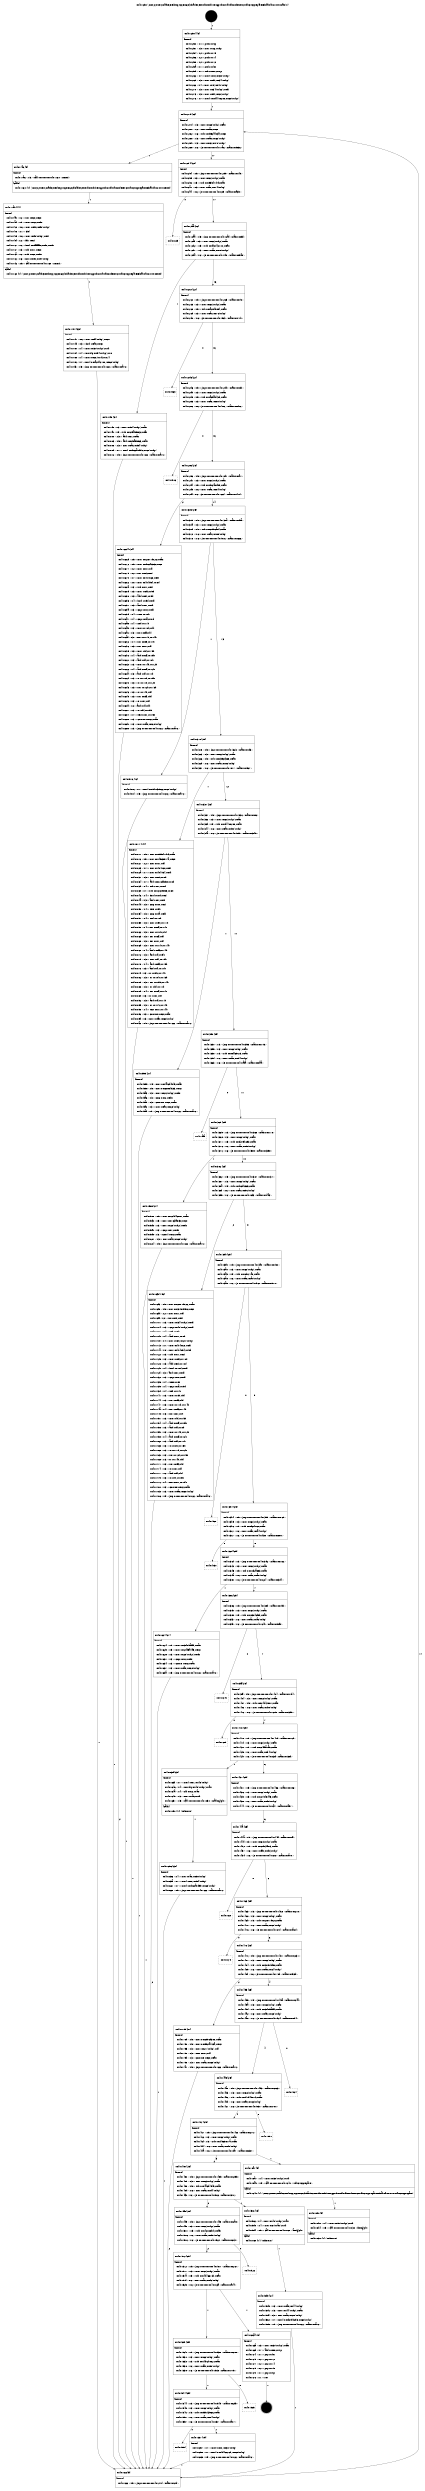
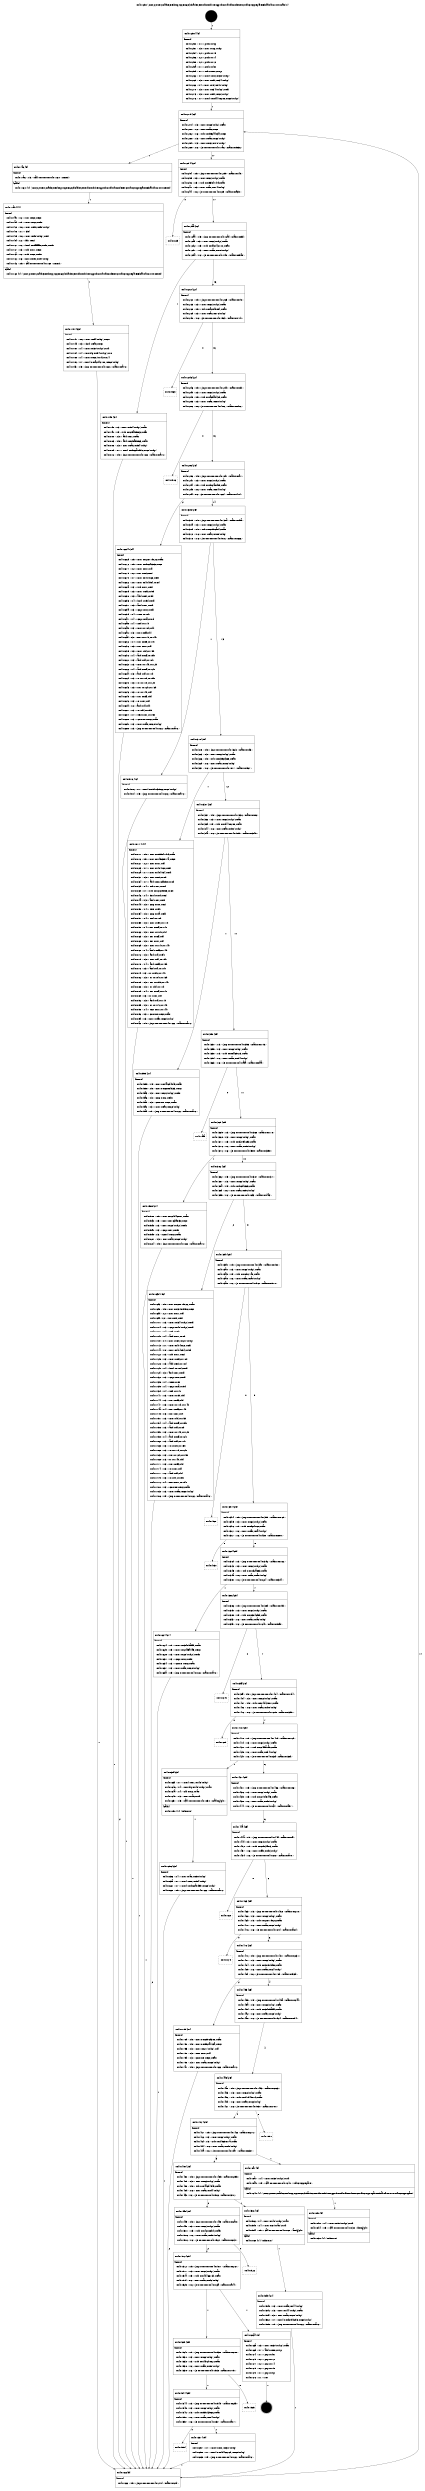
node "0x401b24": removed
